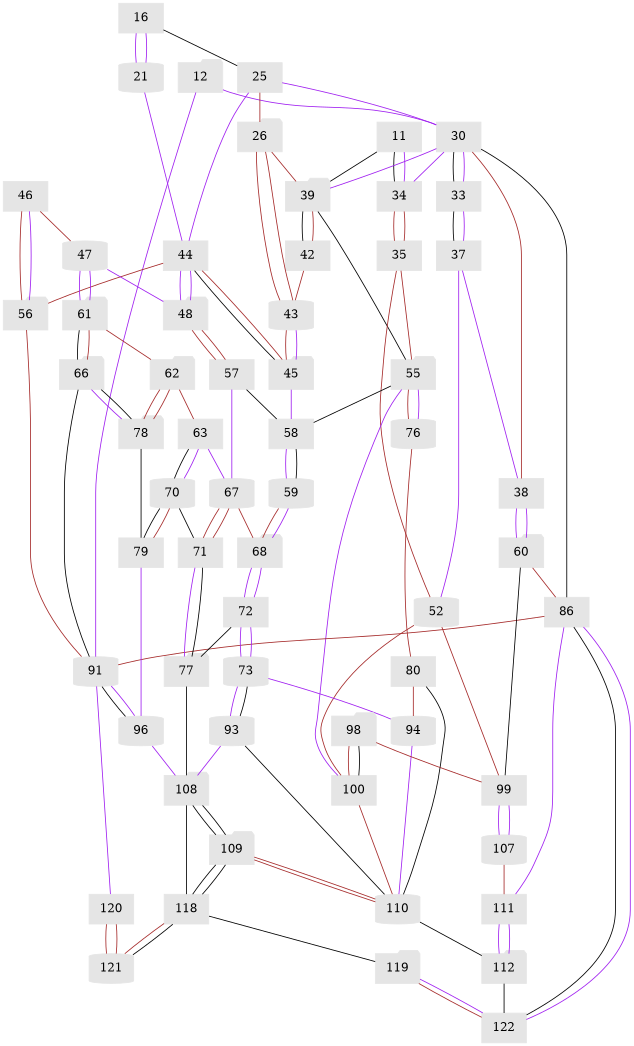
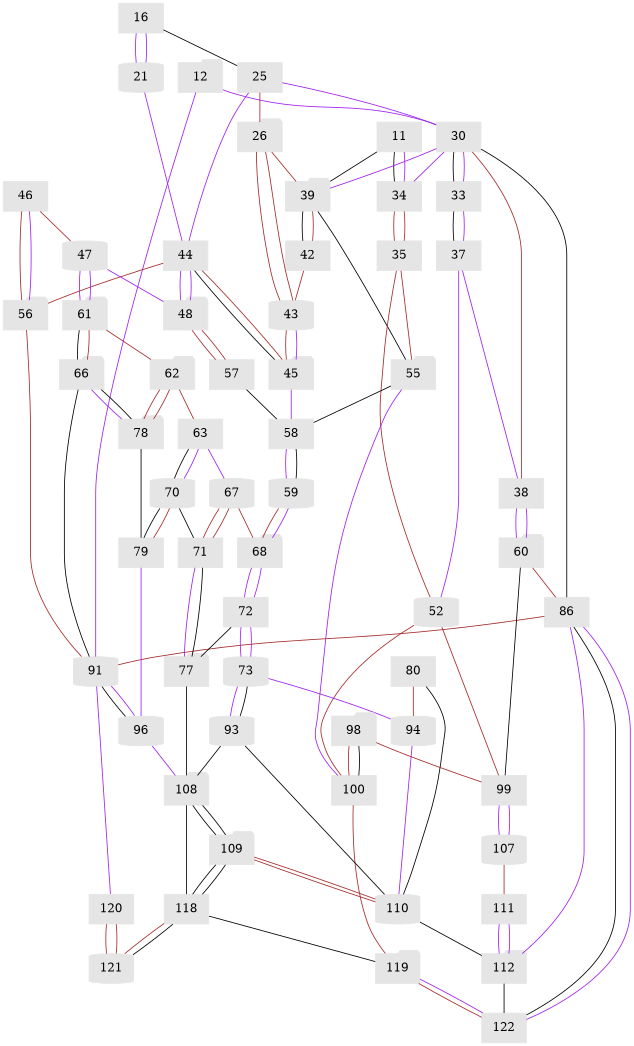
edge "57" -- "67": removed
node "76": removed
edge "93" -- "108": color purple -> black
edge "86" -- "111": now "86" -- "112"
edge "100" -- "110": now "100" -- "119"
